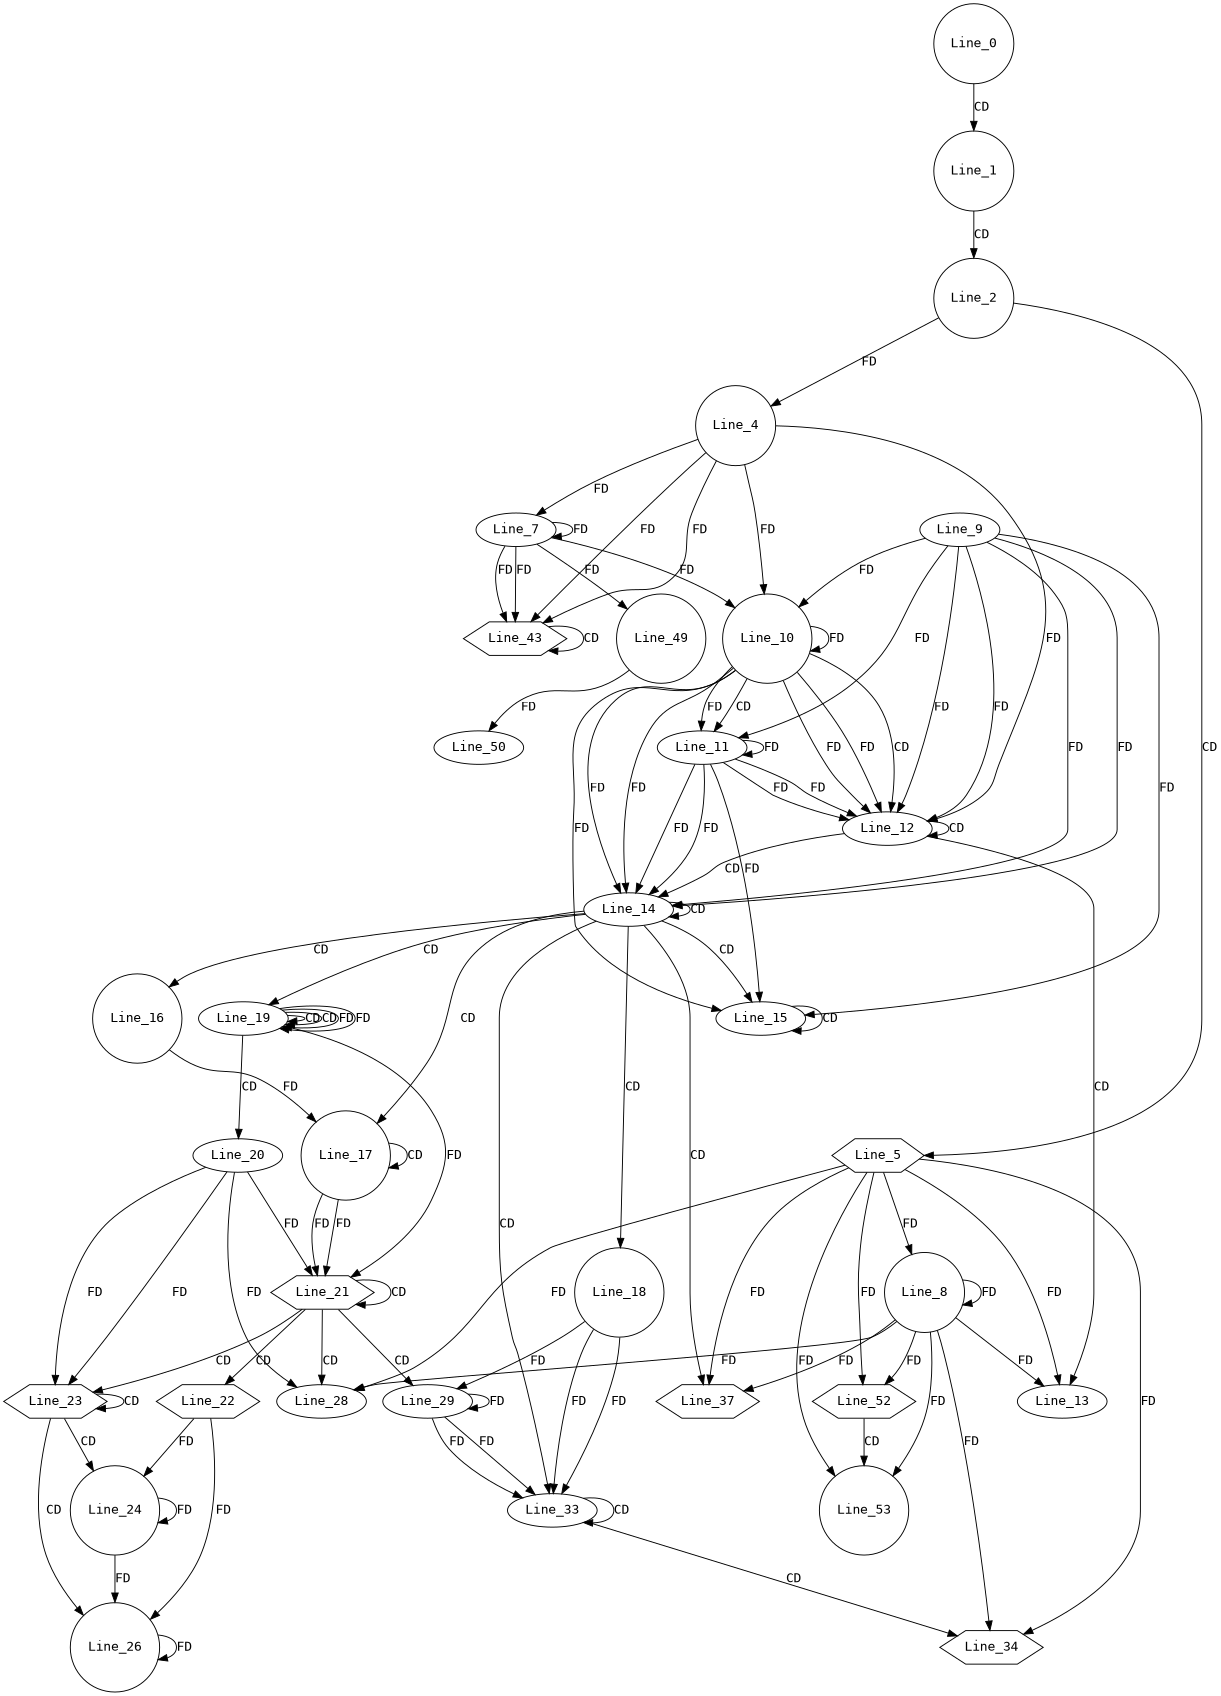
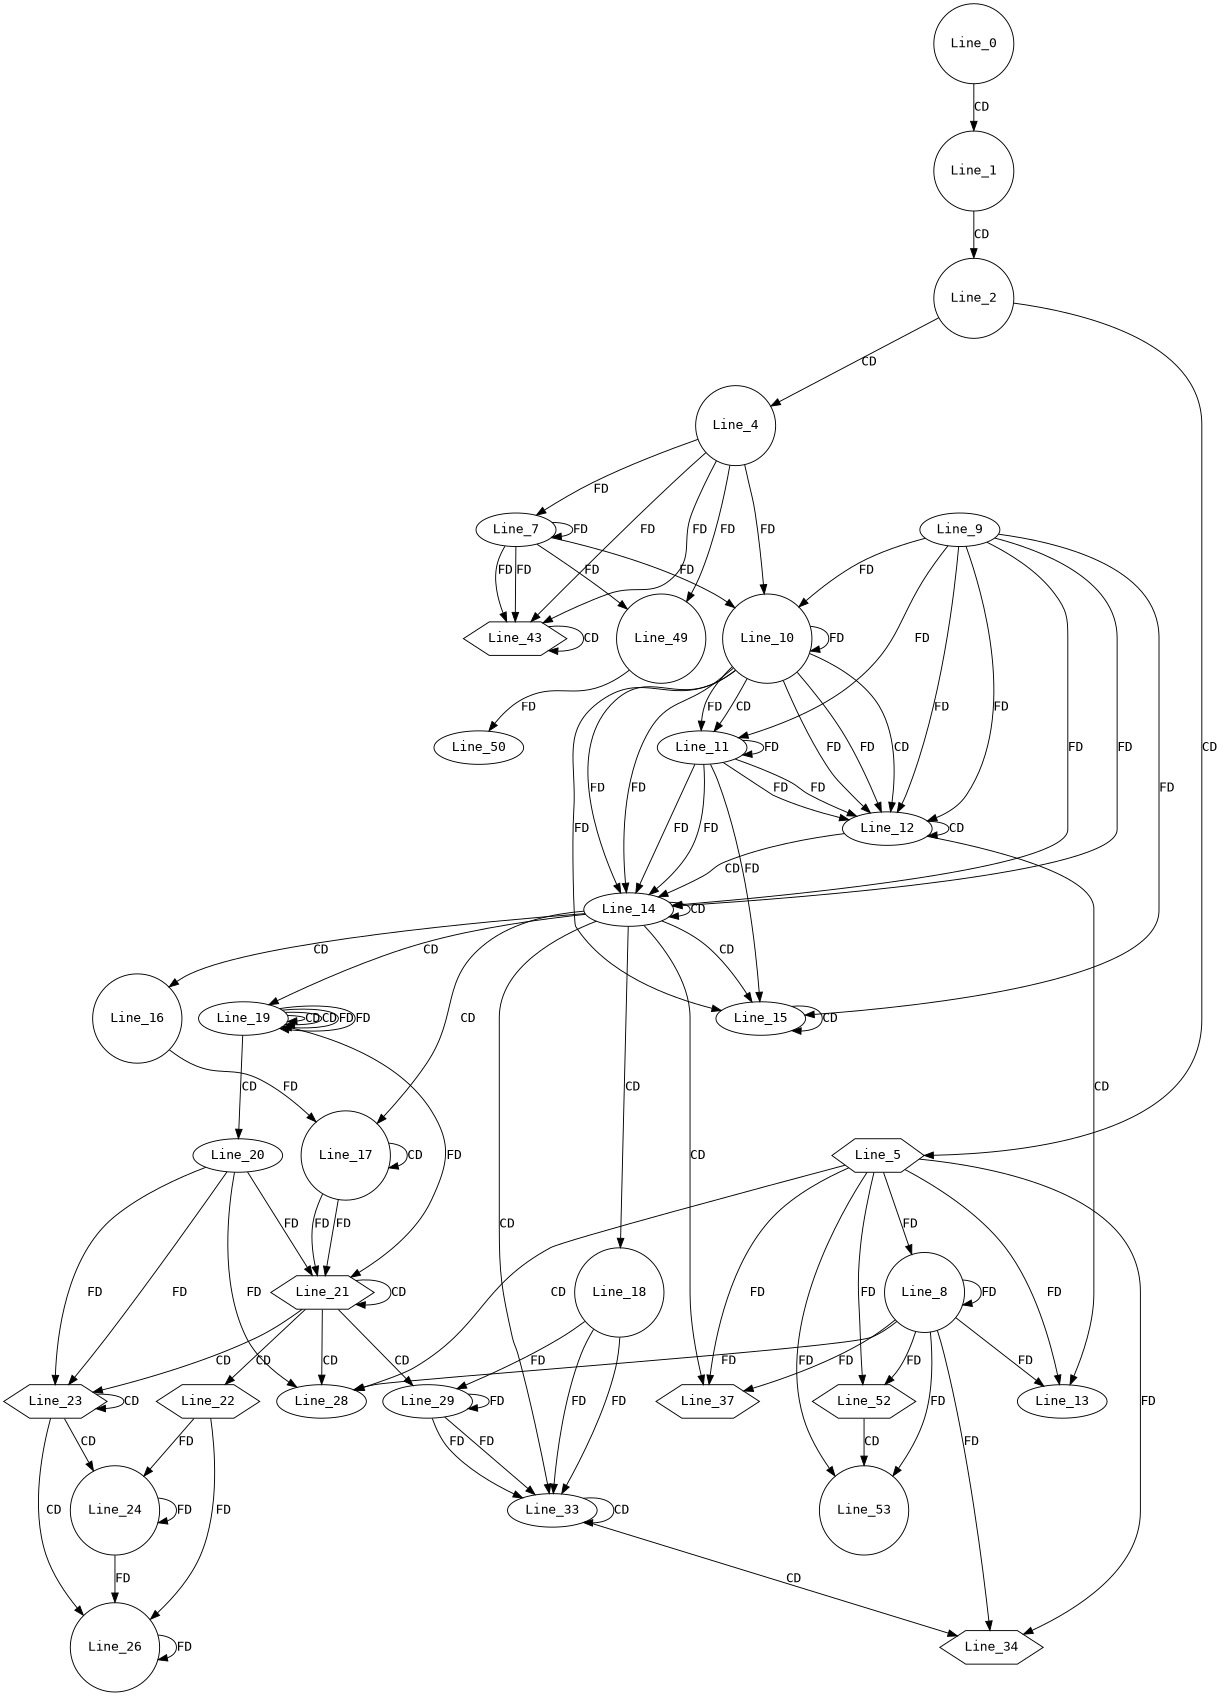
edge "Line_2" -> "Line_4": label "FD" -> "CD"
edge "Line_4" -> "Line_12": now "Line_4" -> "Line_49"
edge "Line_5" -> "Line_28": label "FD" -> "CD"
